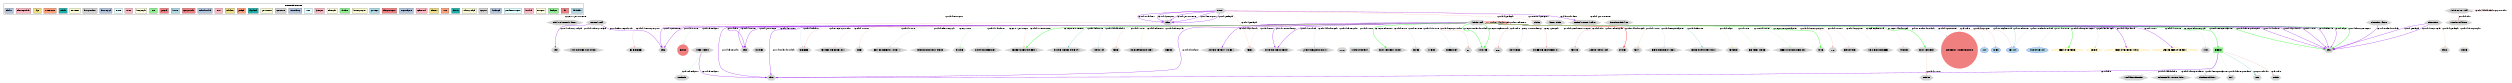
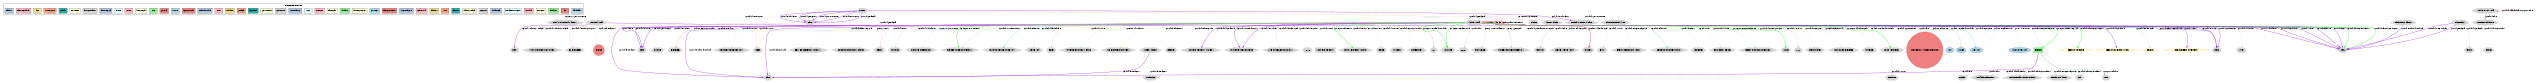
node "influential Bloomsbury Group": added
